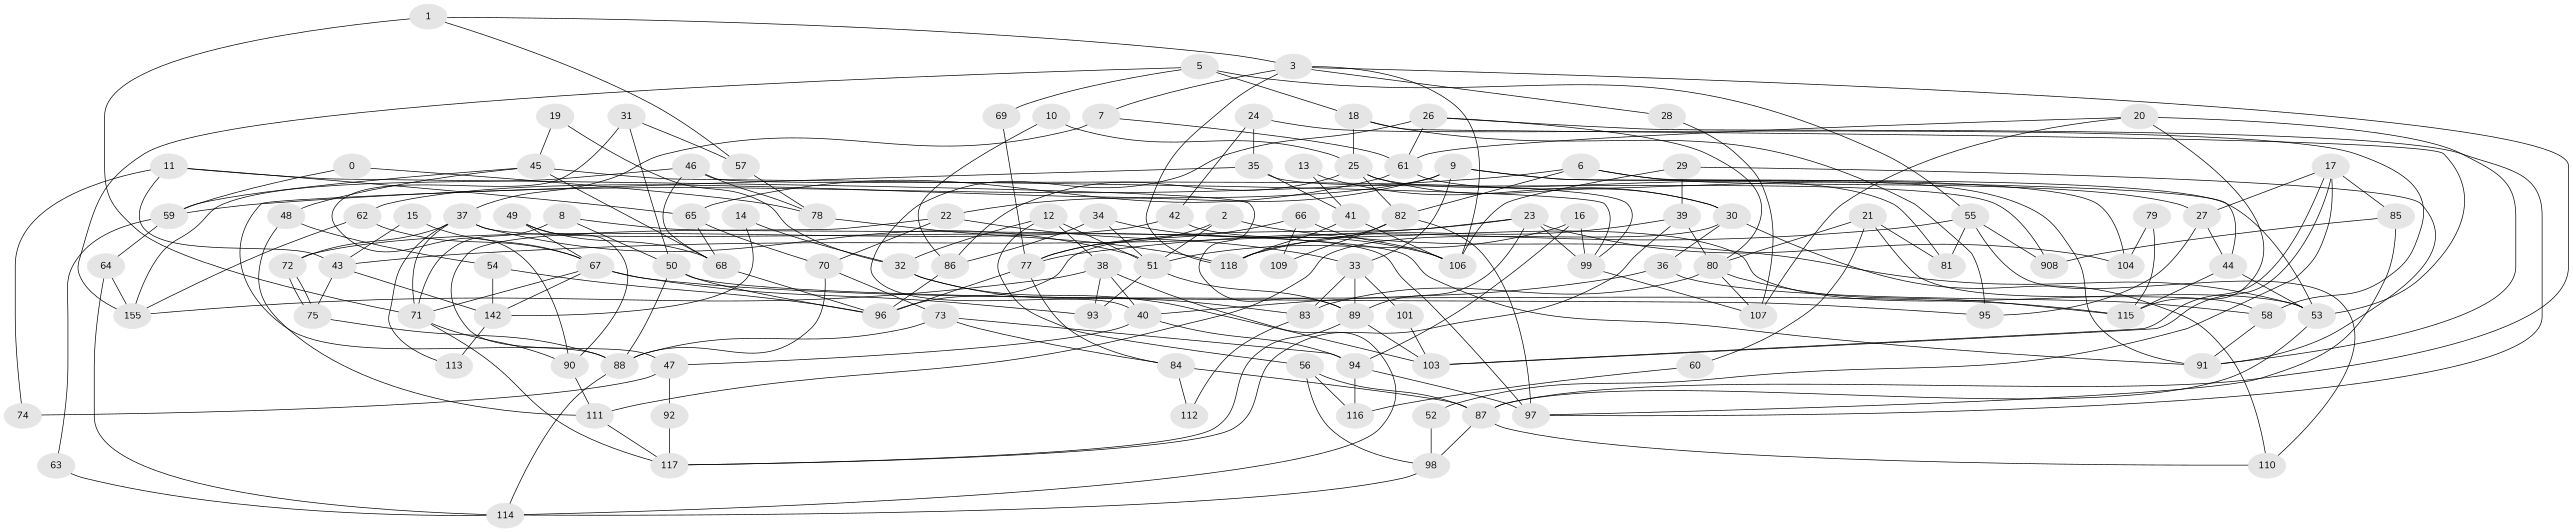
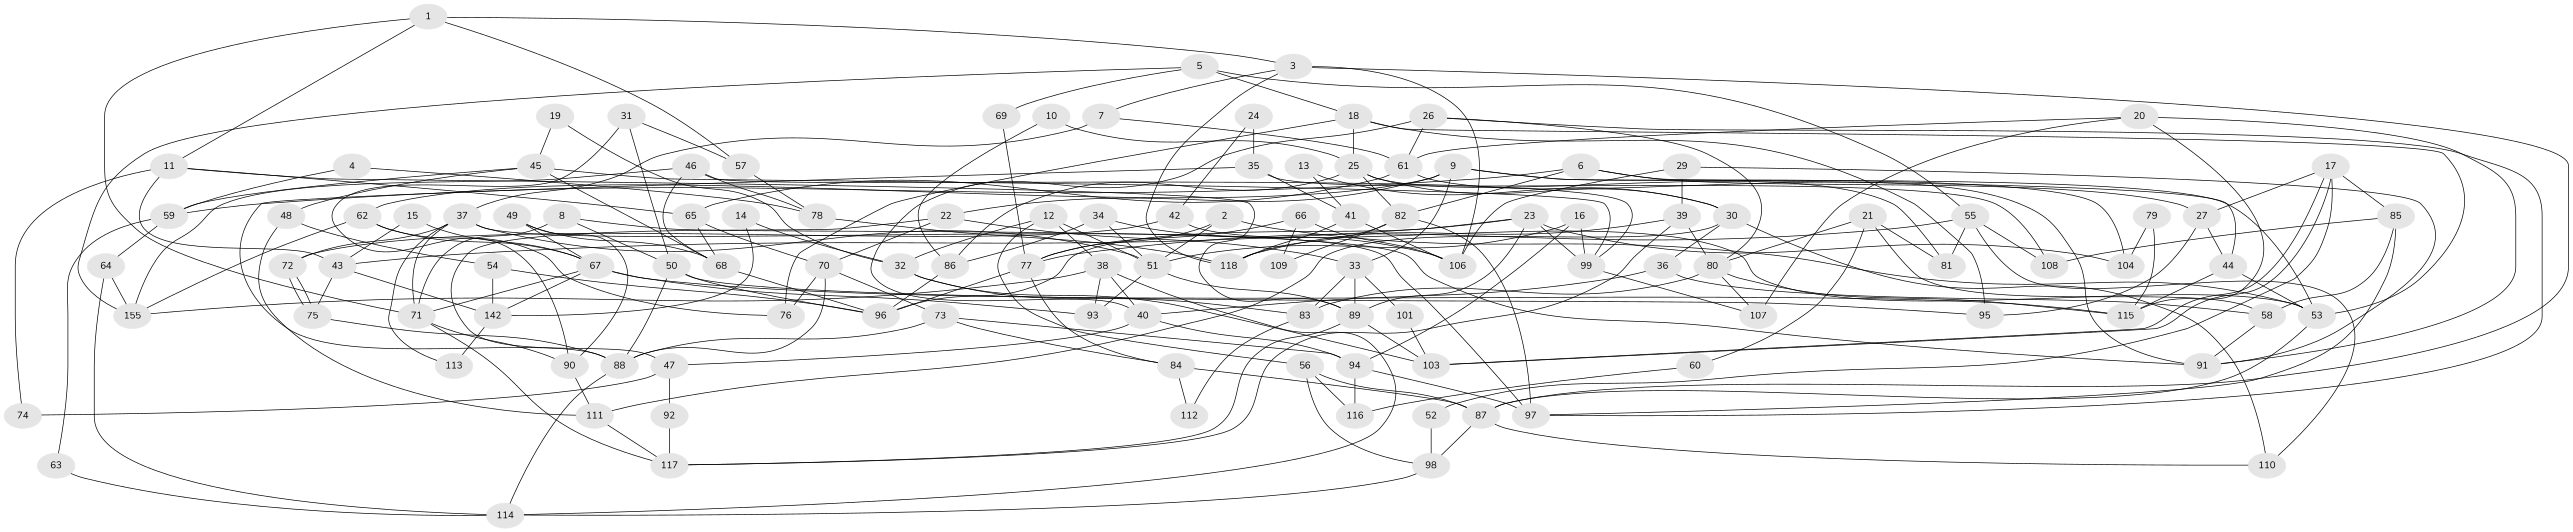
edge "1" -- "11": added
node "28": removed
edge "24" -- "58": now "85" -- "58"
node "0": label "0" -> "4"
node "908": label "908" -> "108"
node "76": added
